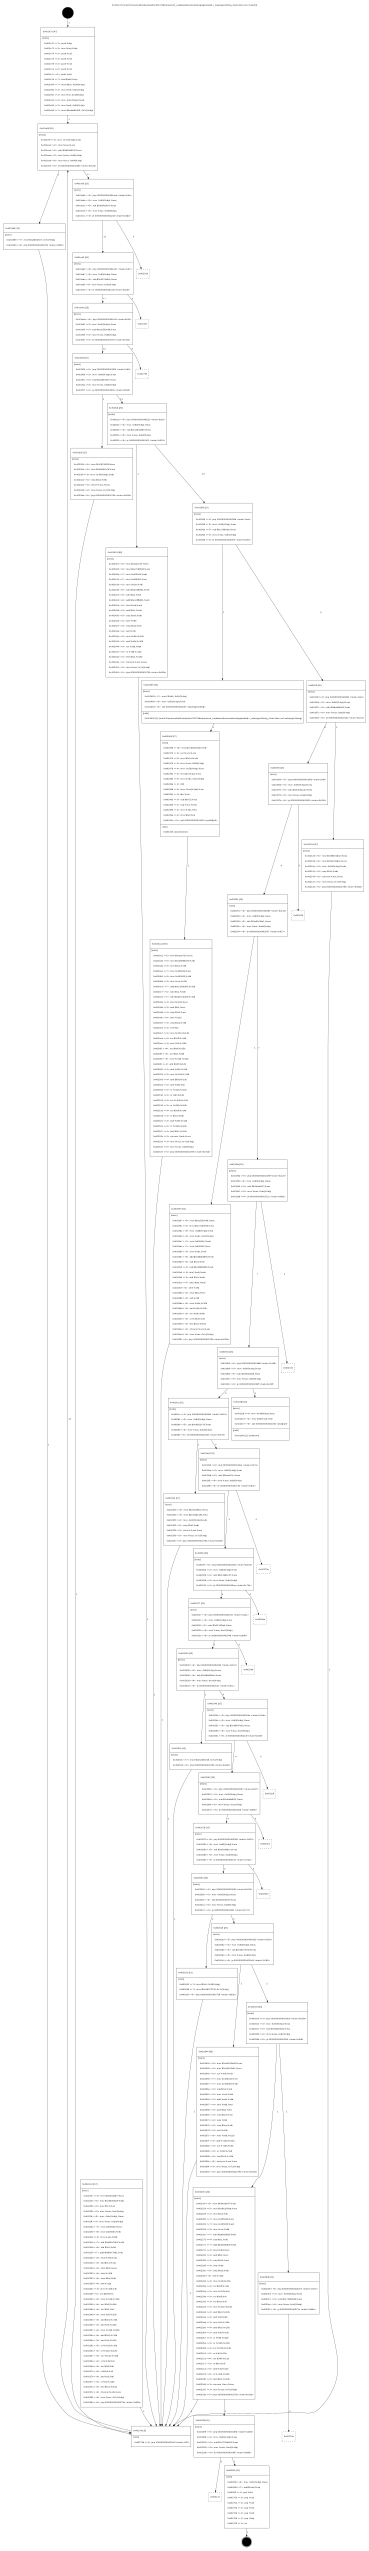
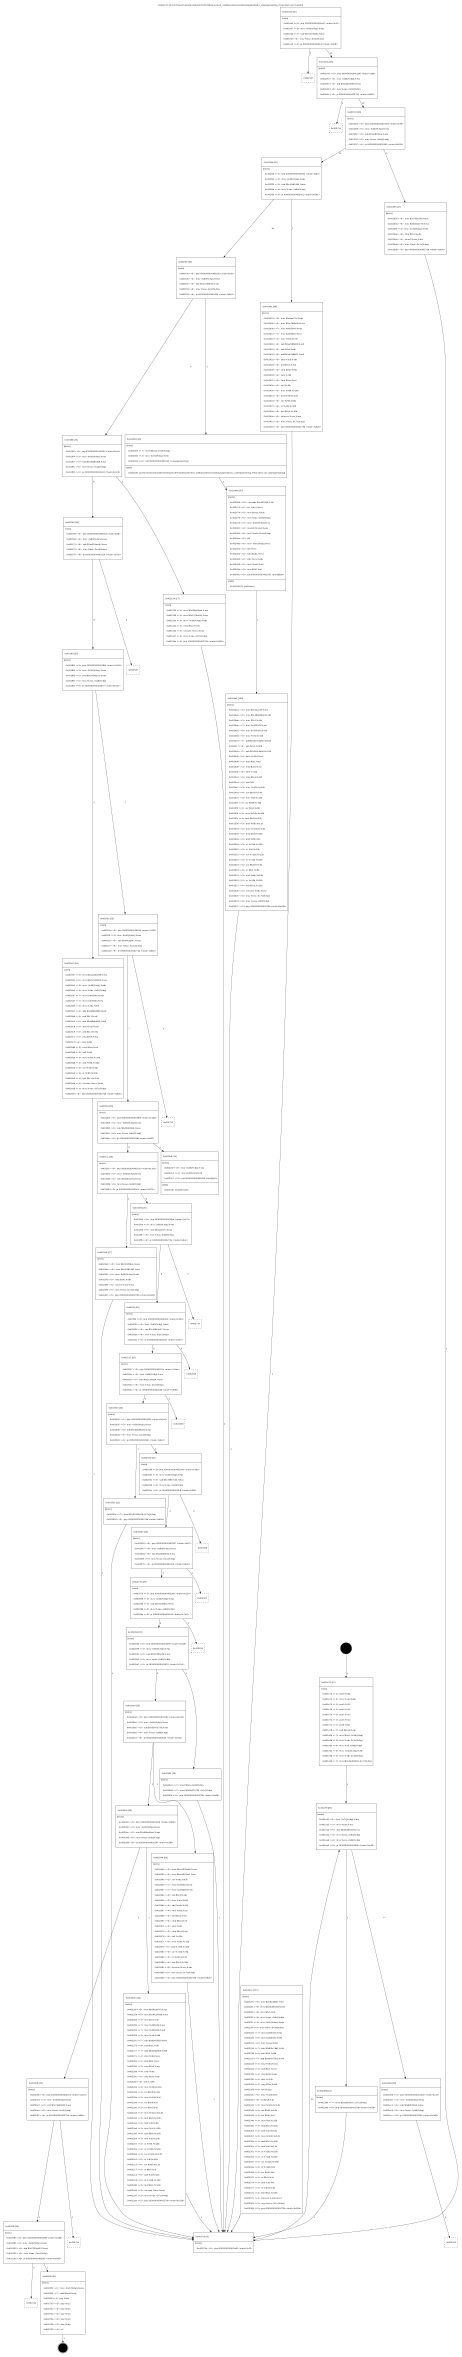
edge "0x401eb9 [25]" -> "0x401ed2 [25]": removed, label "12"
edge "0x40224f [144]" -> "0x4020f8 [25]": now "0x4020df [25]" -> "0x4020f8 [25]"
